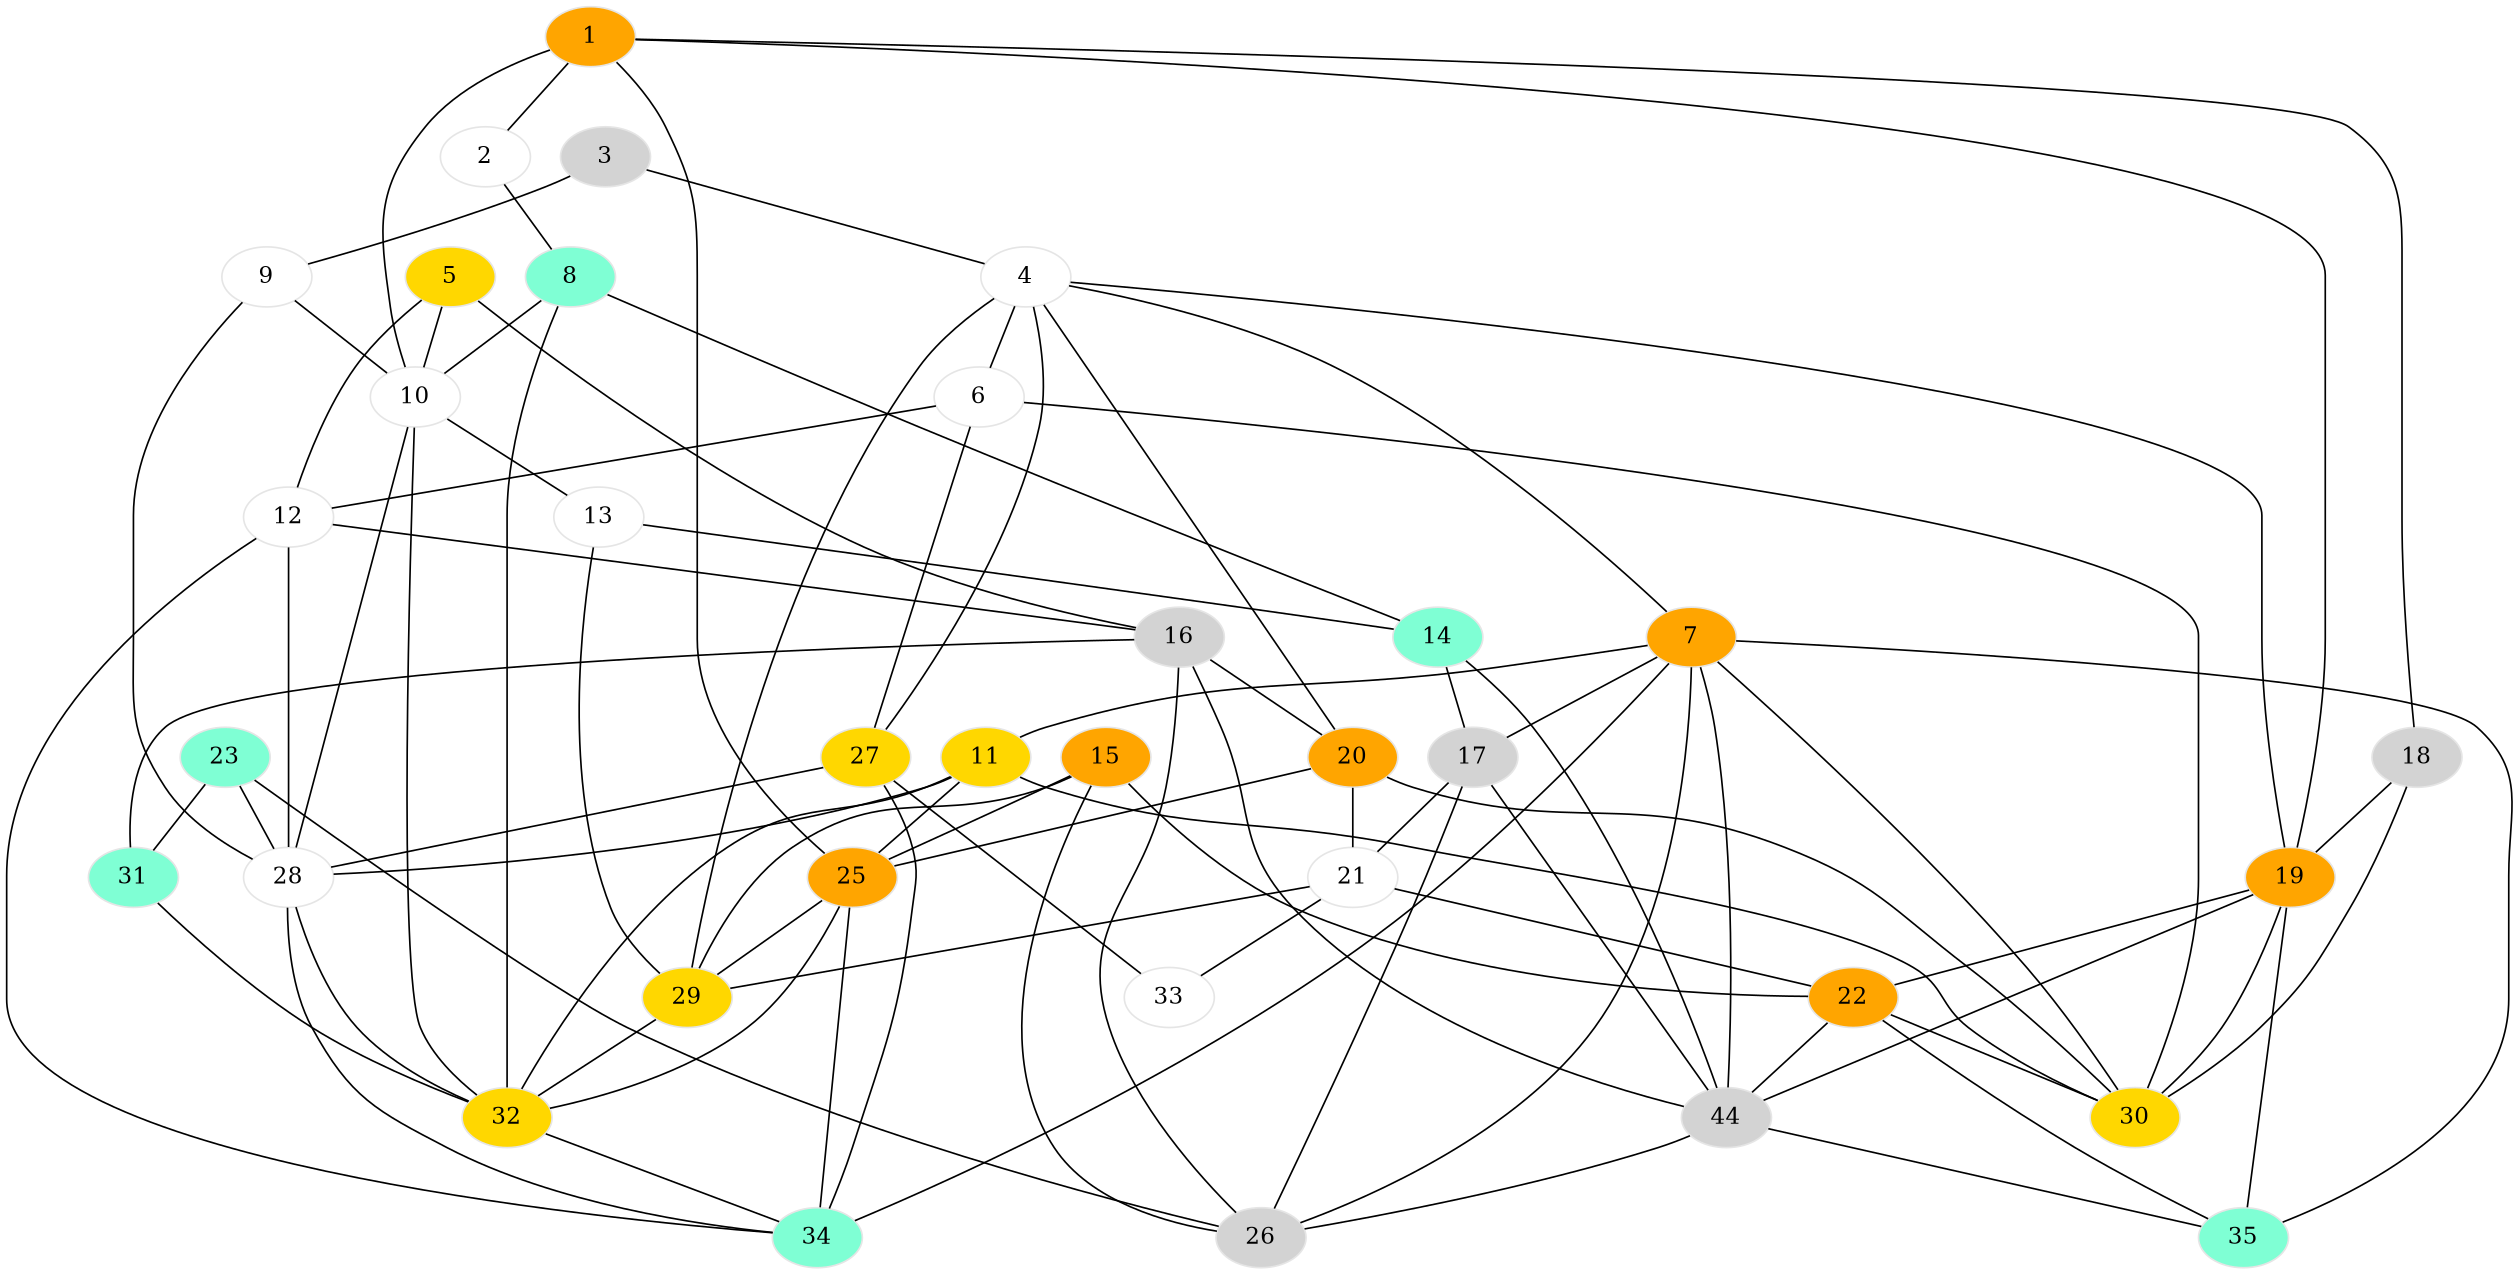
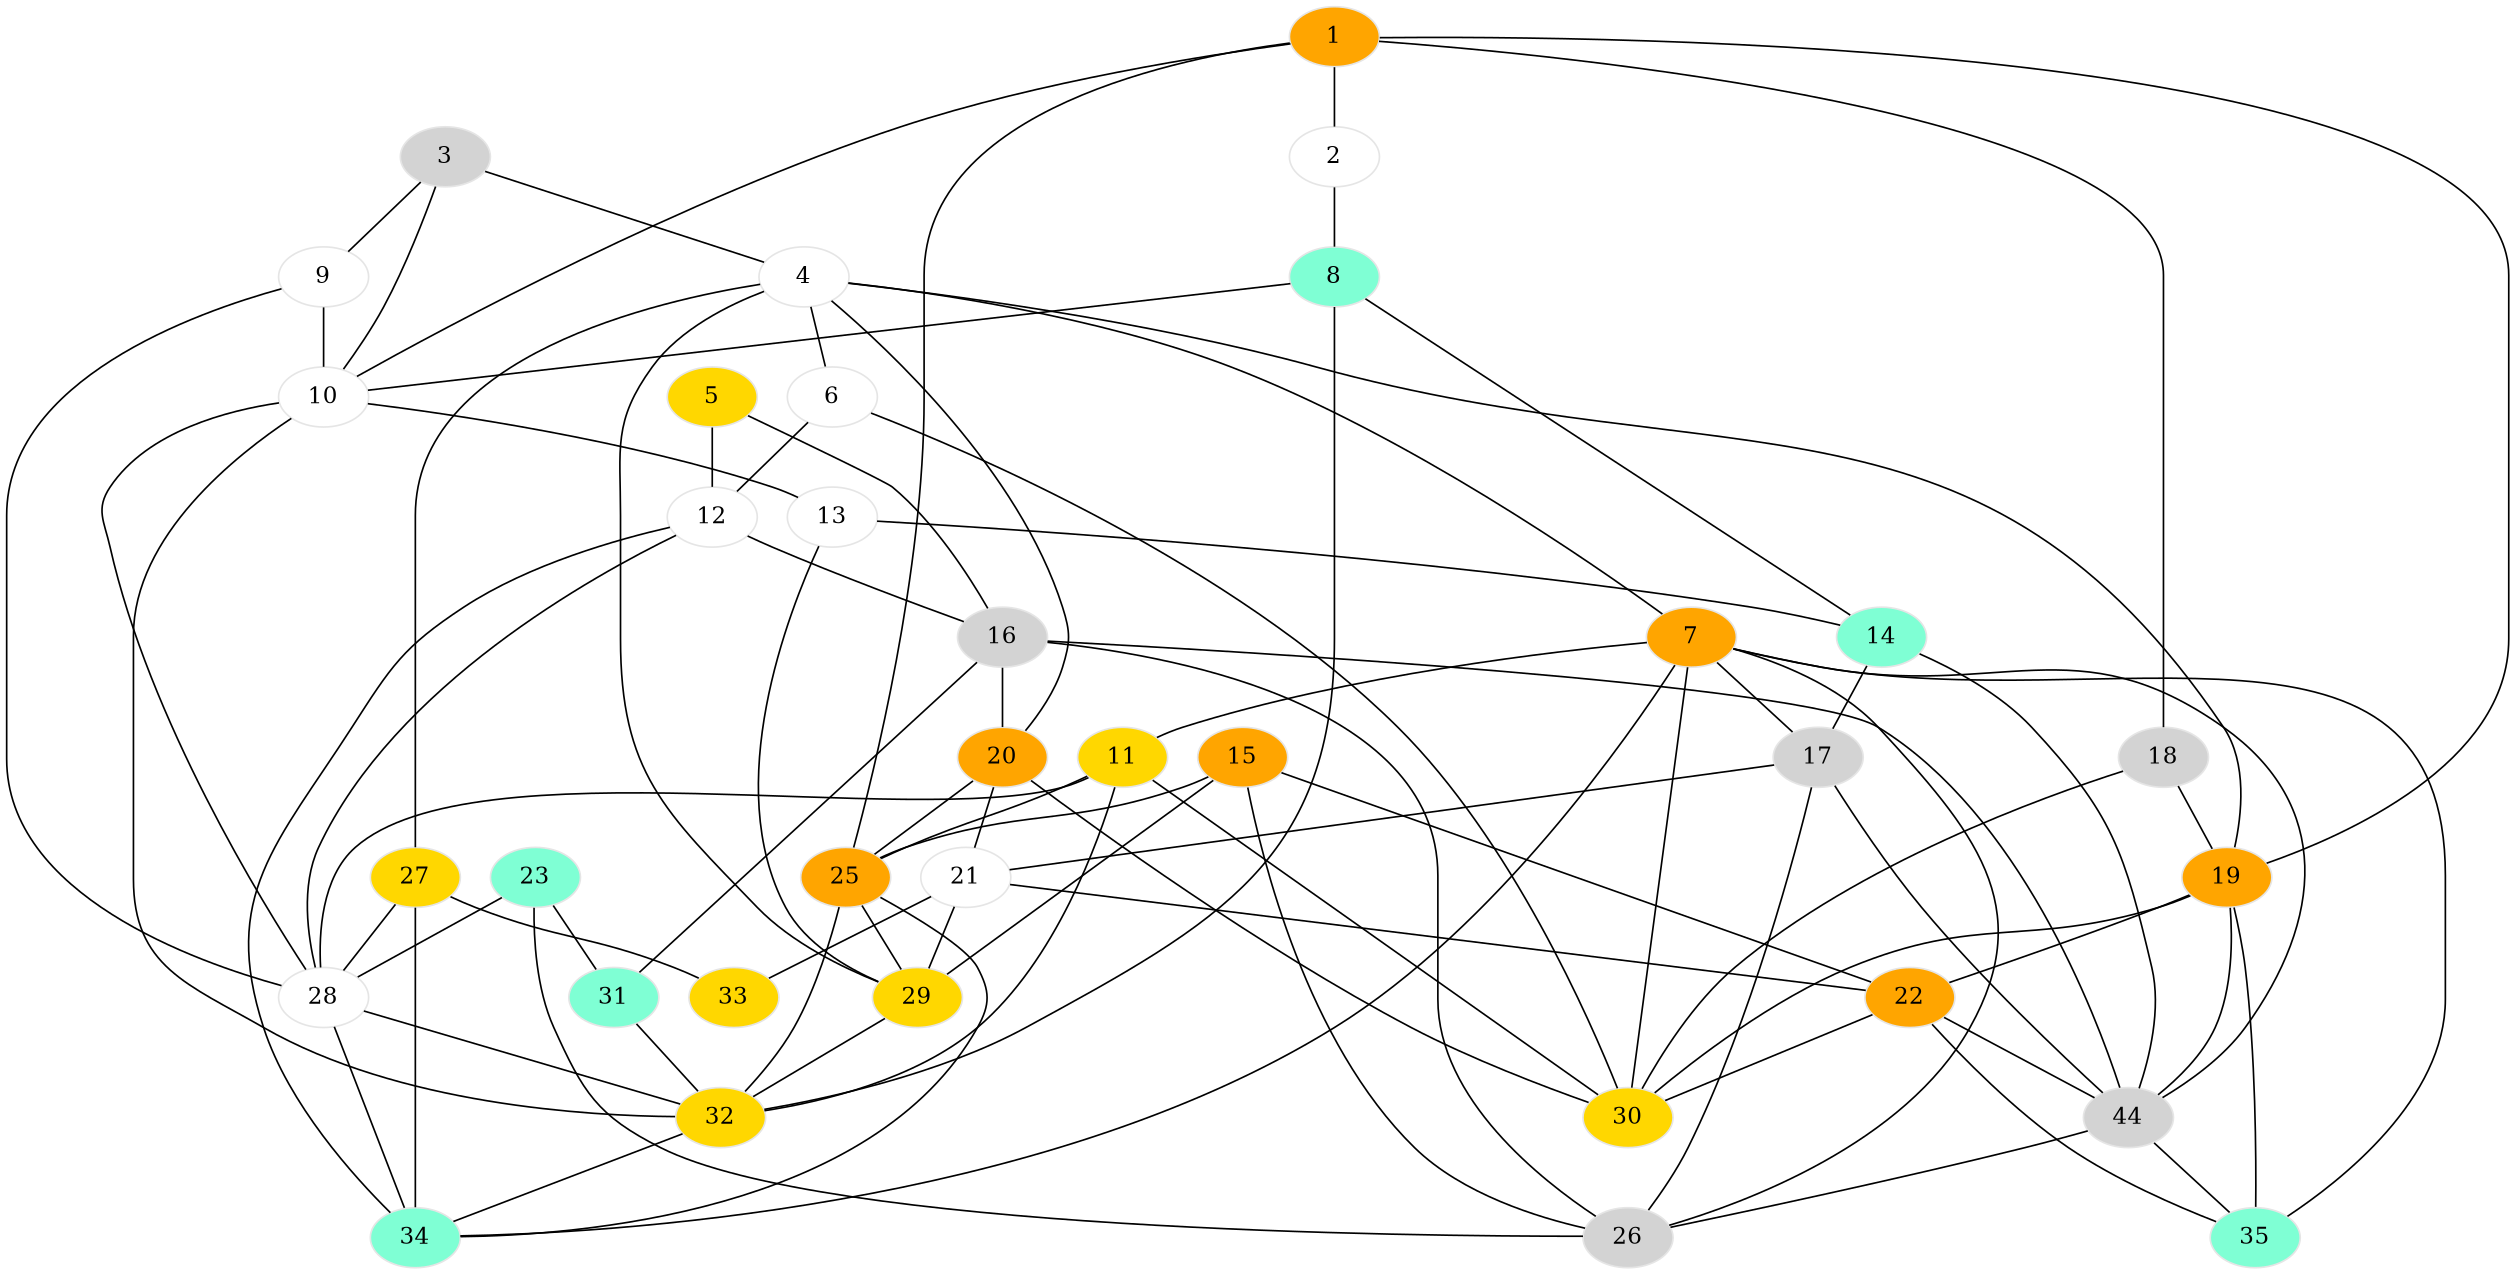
edge "5" -- "10": now "3" -- "10"
edge "6" -- "27": removed
node "33": fillcolor white -> gold
